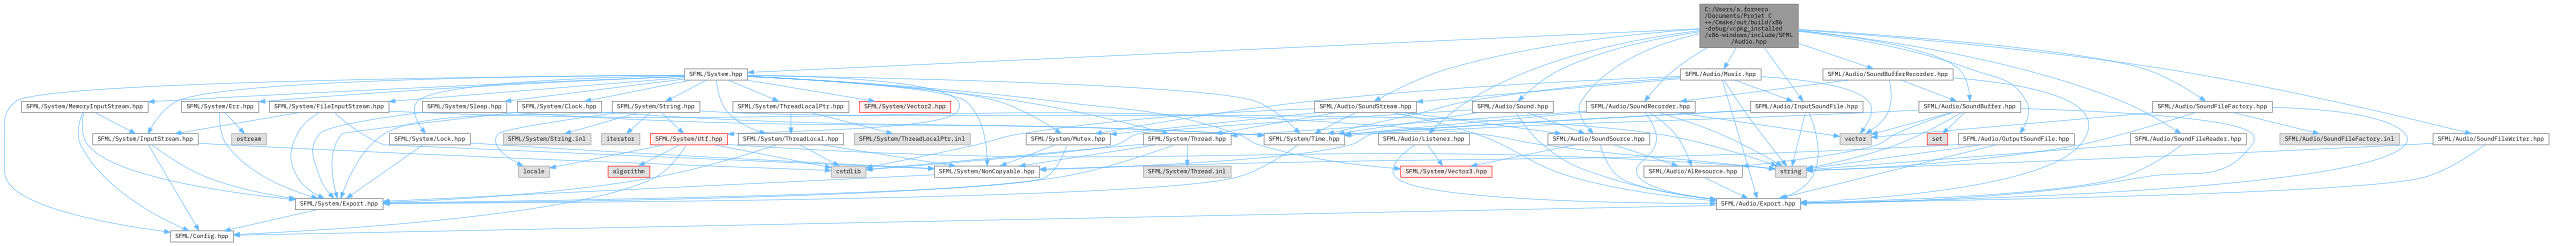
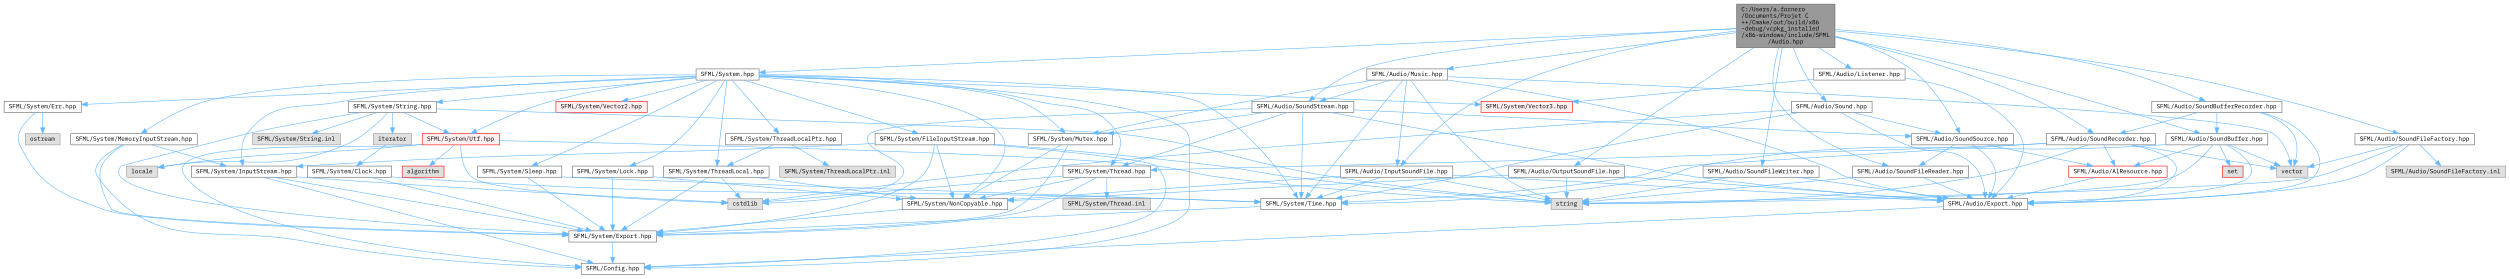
edge "SFML/System.hpp" -> "SFML/System/Clock.hpp": now "iterator" -> "SFML/System/Clock.hpp"
edge "SFML/Audio/SoundSource.hpp" -> "SFML/System/Vector3.hpp": now "SFML/Audio/SoundSource.hpp" -> "SFML/Audio/SoundFileReader.hpp"
node "SFML/Audio/AlResource.hpp": color grey40 -> red
edge "SFML/System/FileInputStream.hpp" -> "SFML/Config.hpp": added
